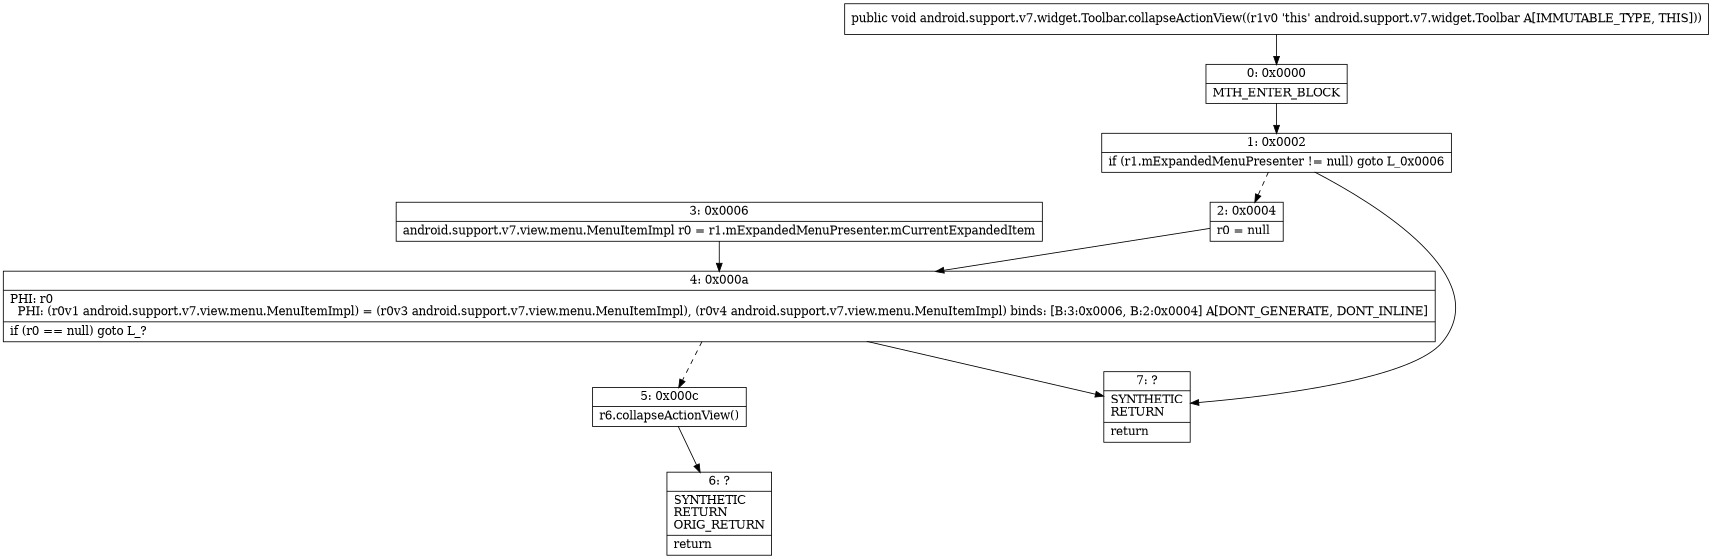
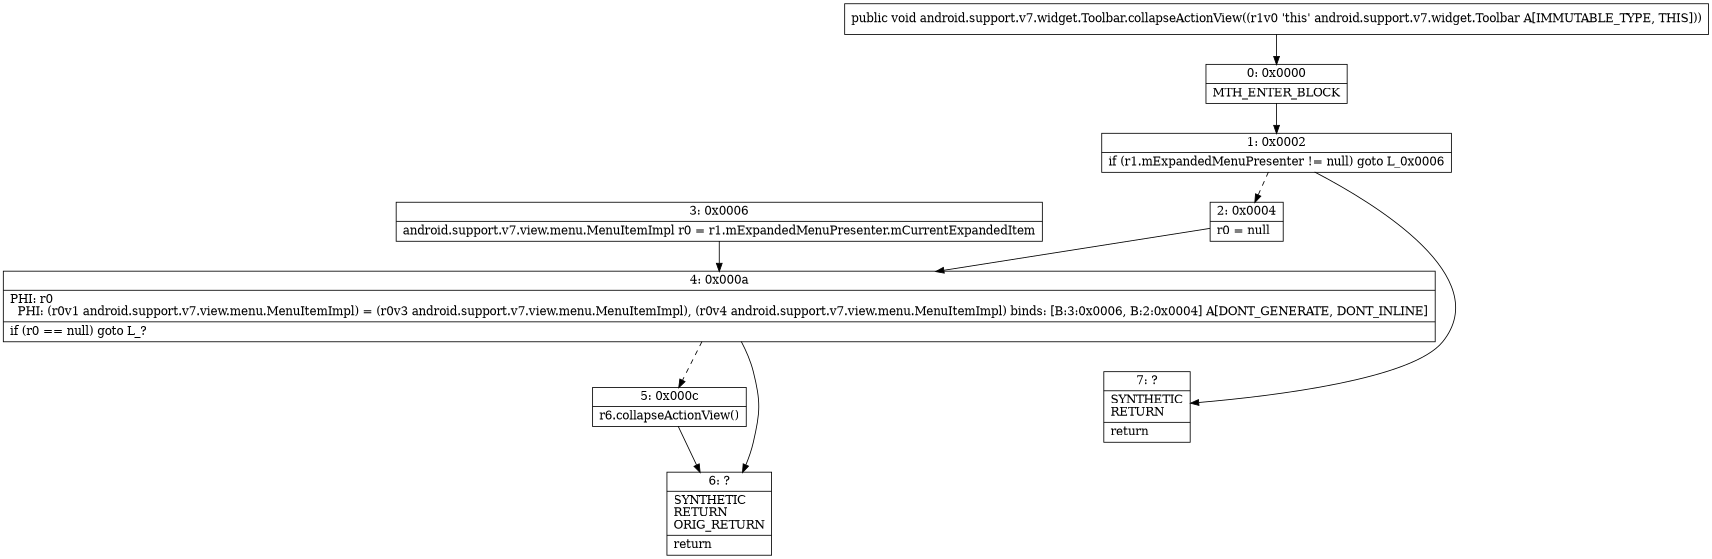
edge "4: 0x000a" -> "7: ?": now "4: 0x000a" -> "6: ?"
